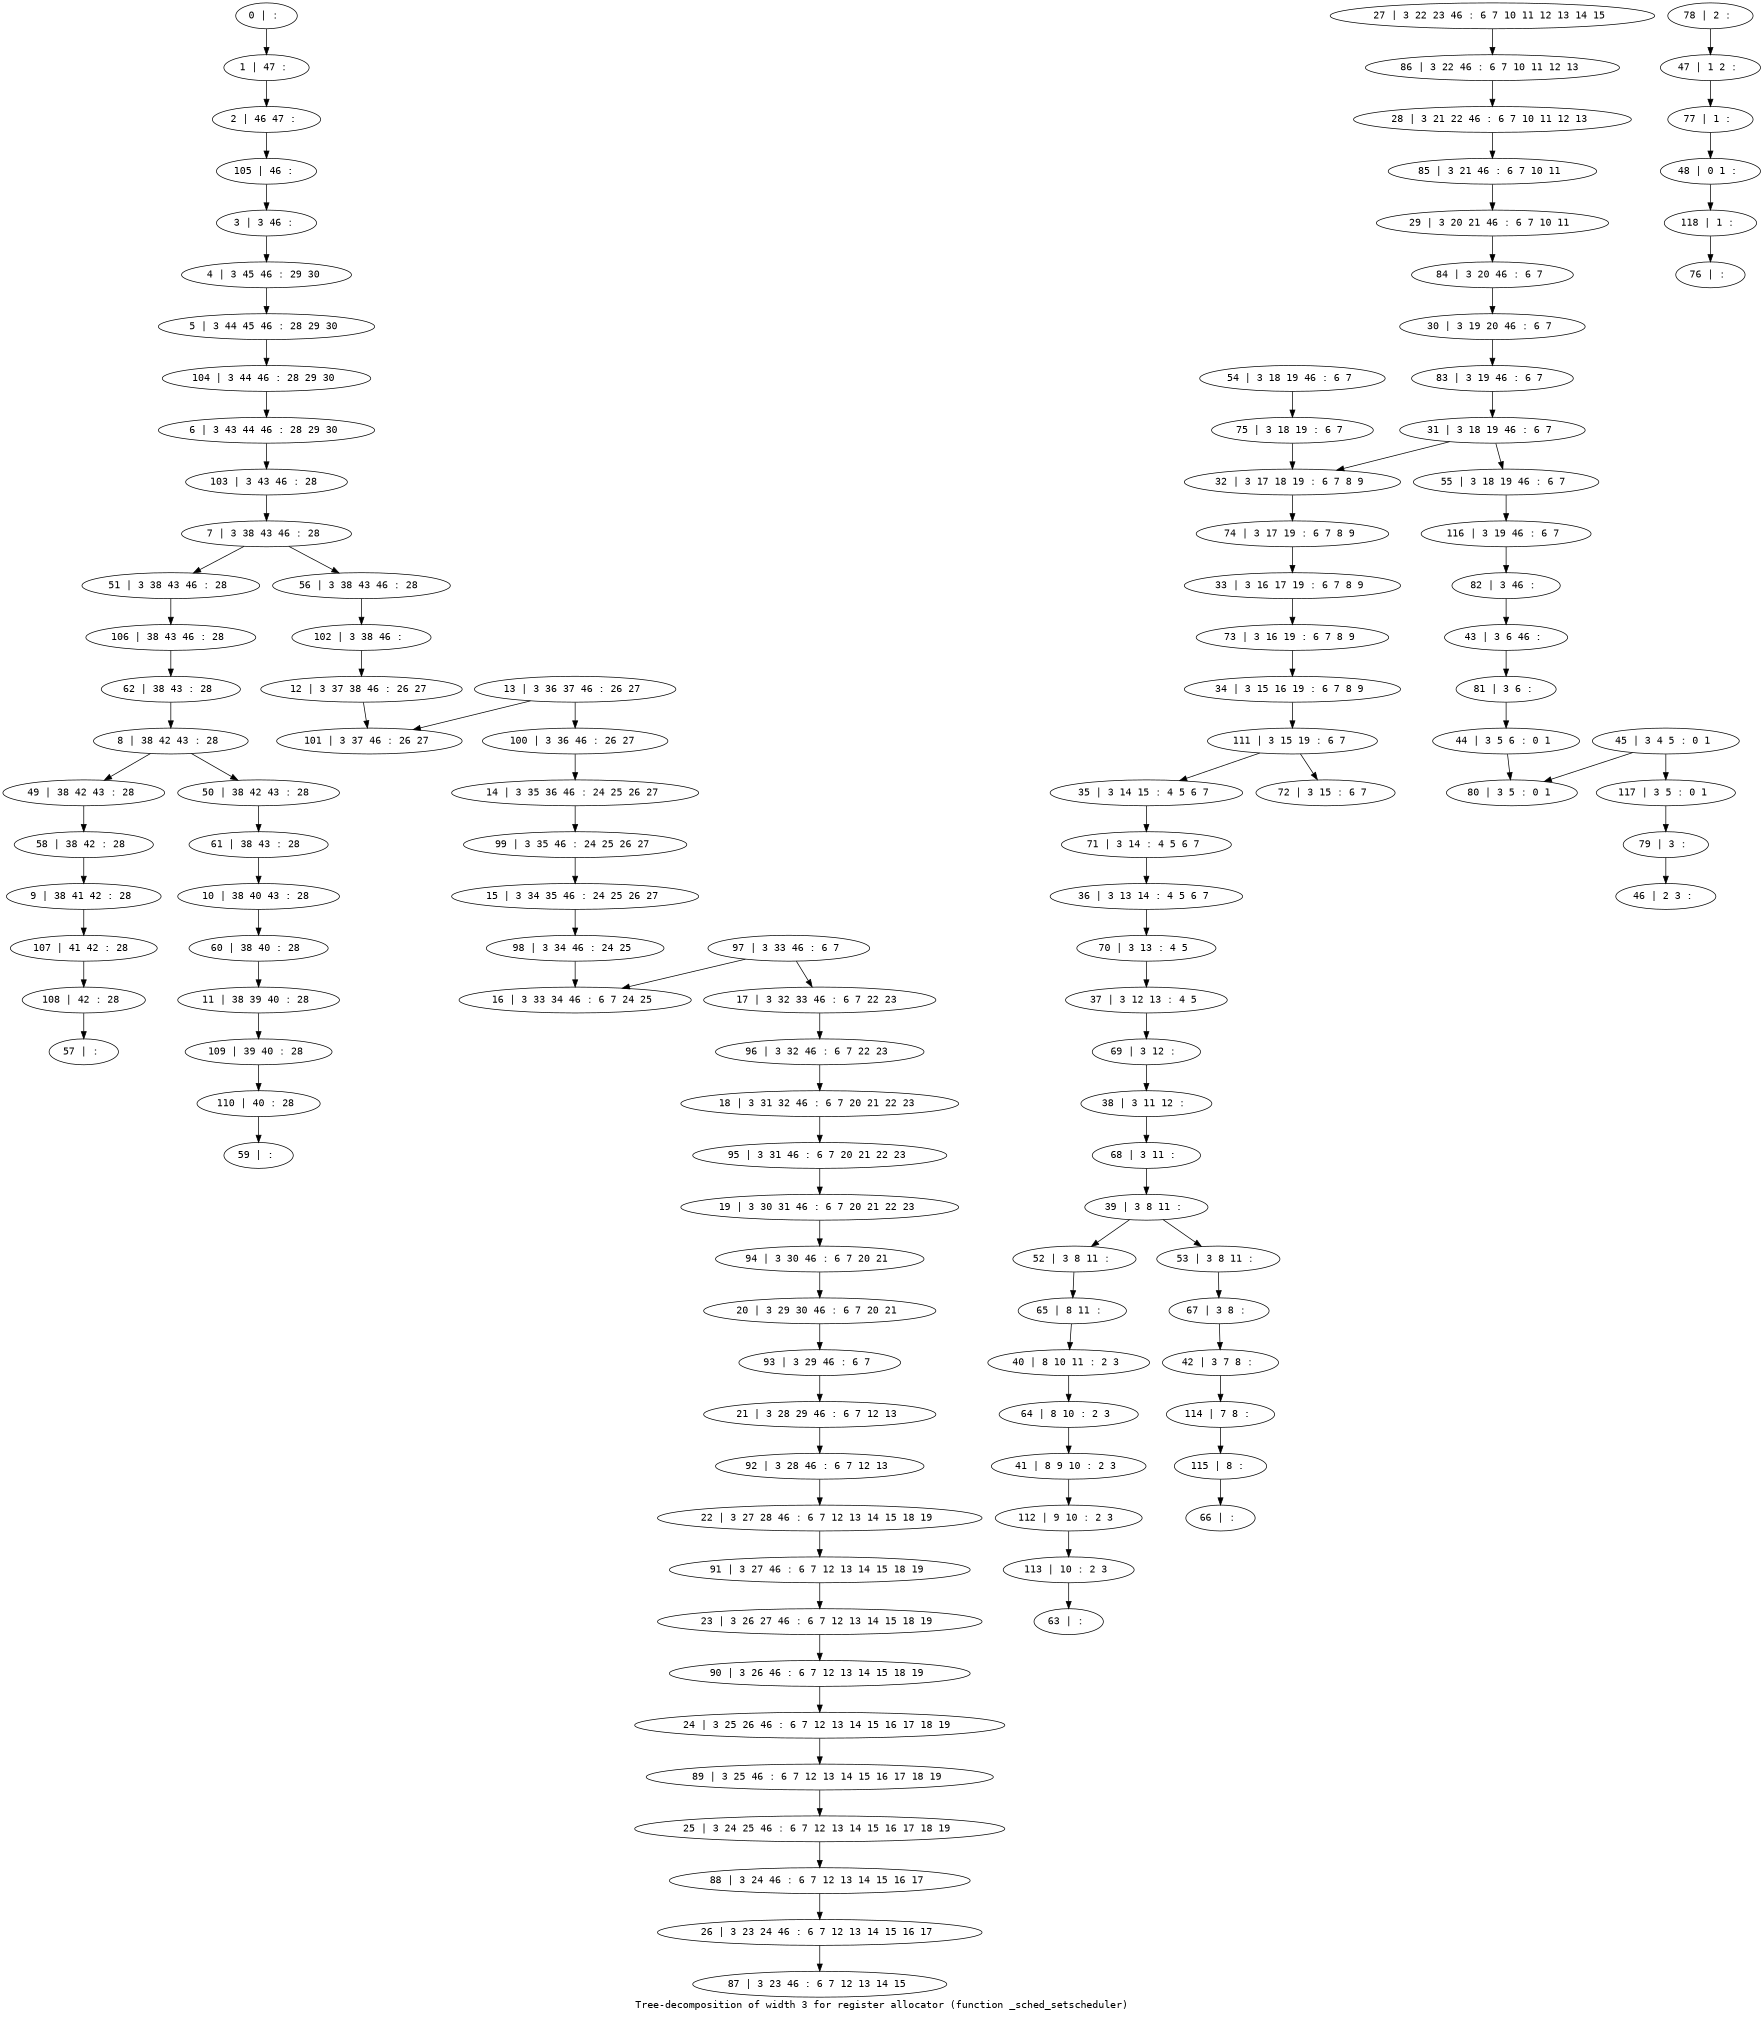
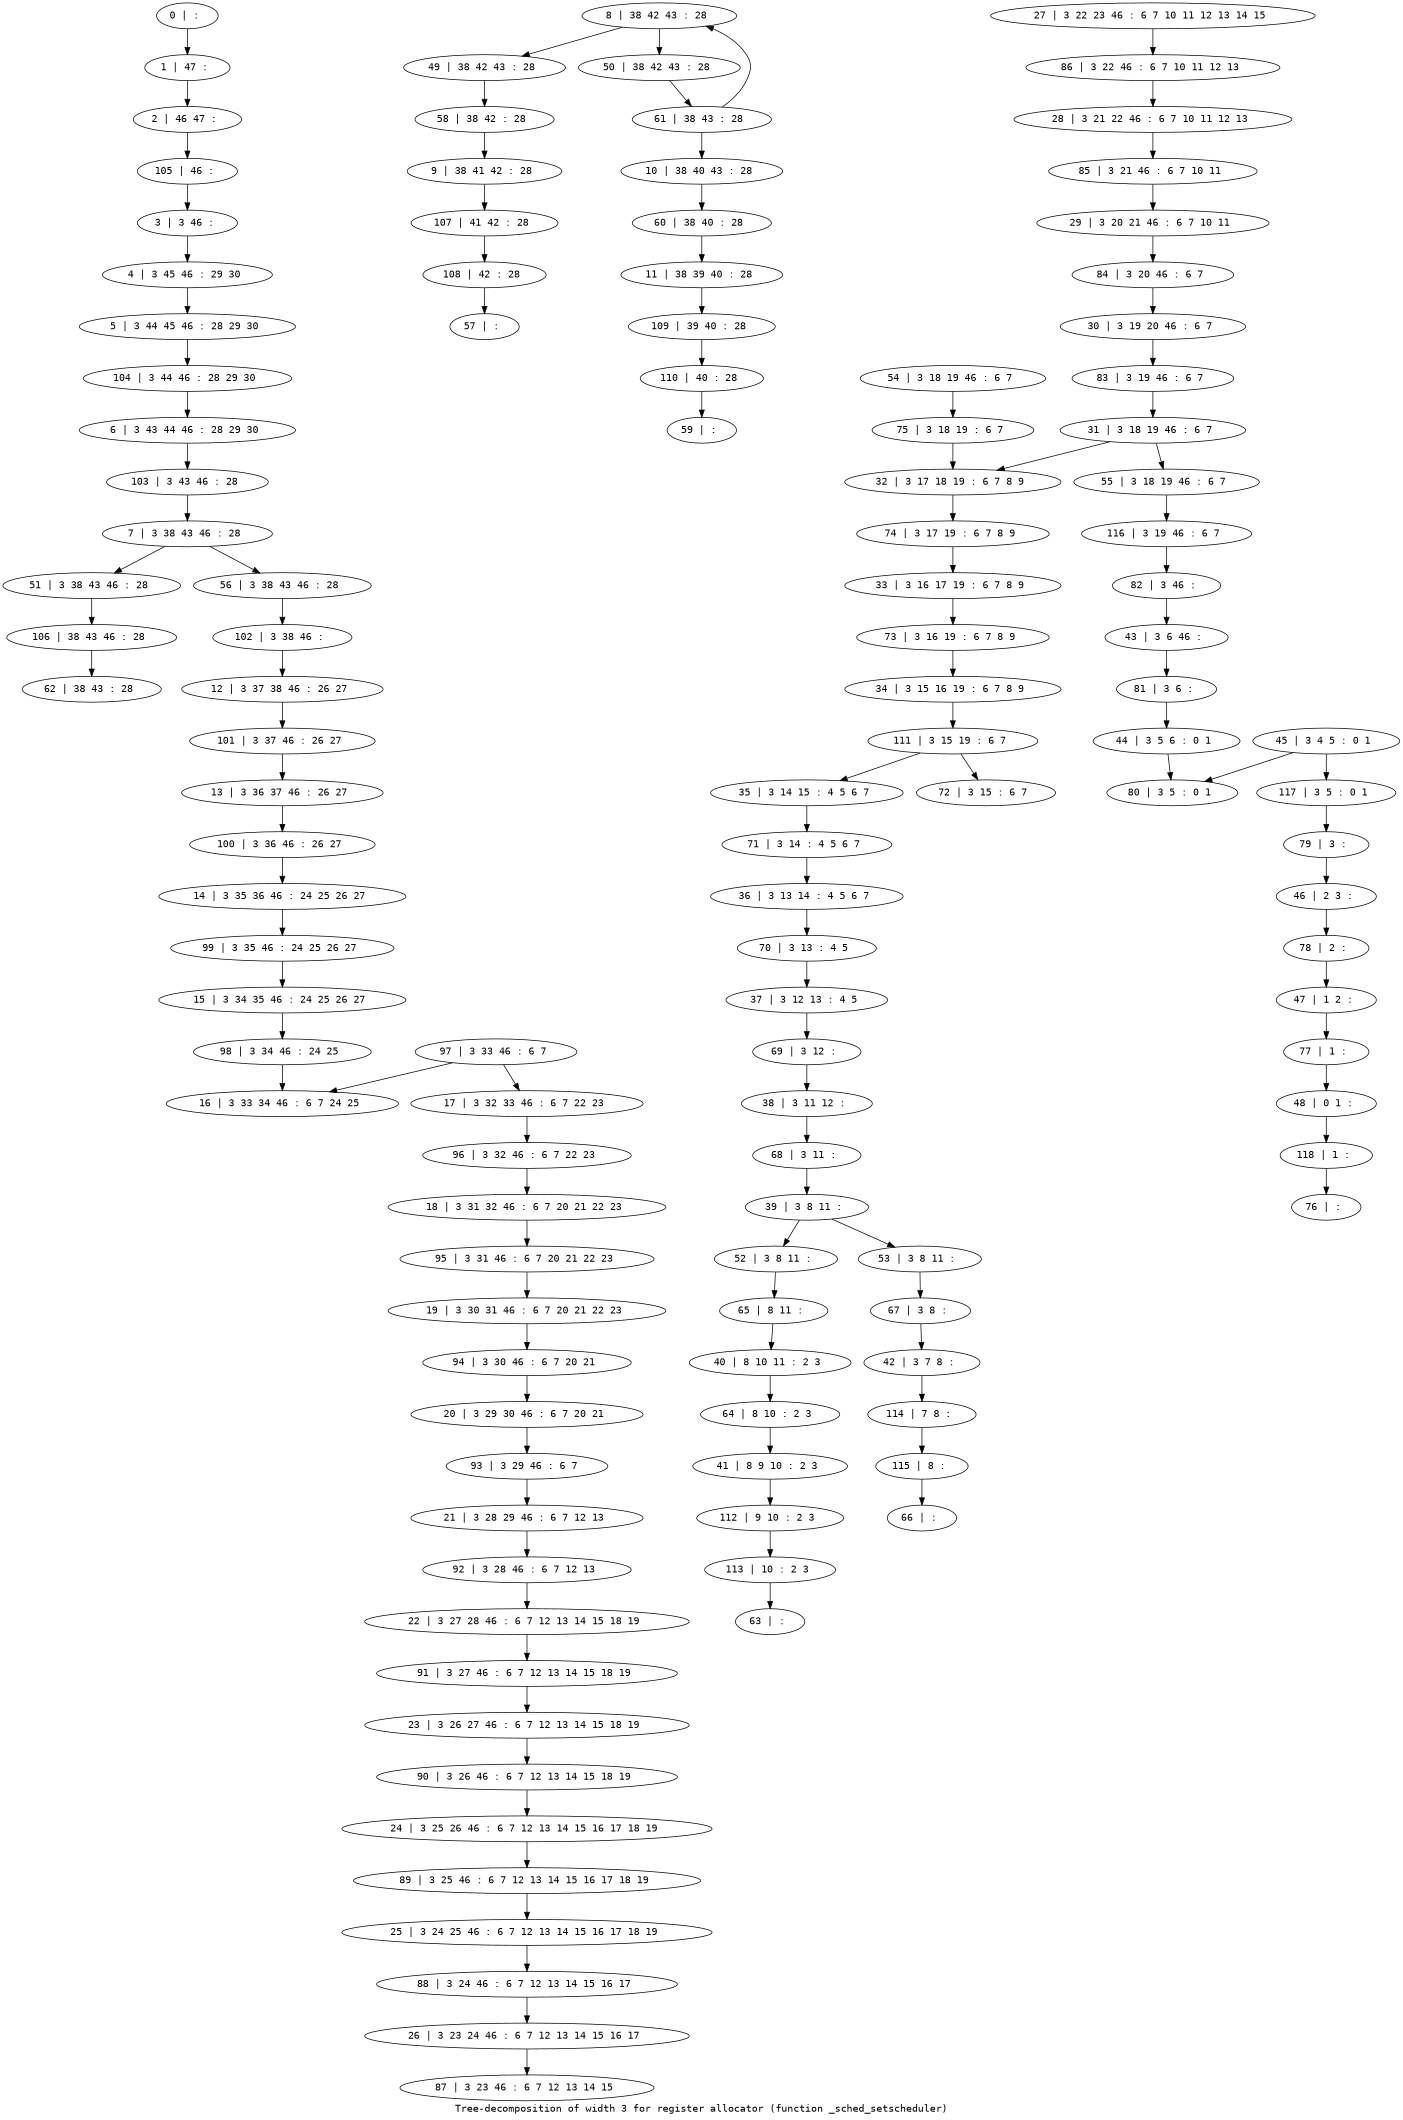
edge "62 | 38 43 : 28" -> "8 | 38 42 43 : 28": now "61 | 38 43 : 28" -> "8 | 38 42 43 : 28"
edge "13 | 3 36 37 46 : 26 27" -> "101 | 3 37 46 : 26 27": reversed
edge "46 | 2 3 :" -> "78 | 2 :": added
